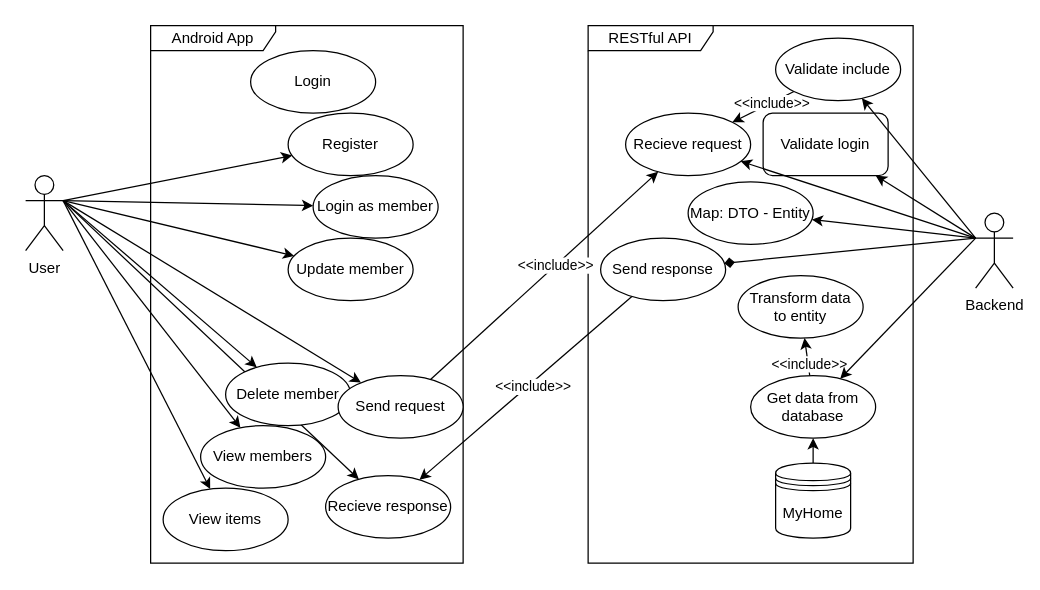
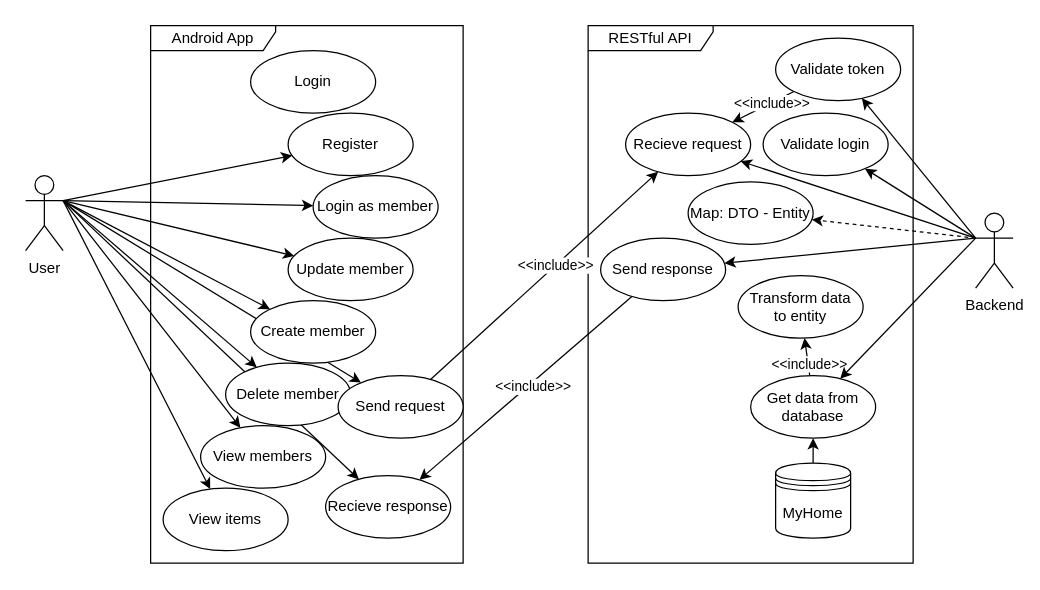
node "Validate include": label "Validate include" -> "Validate token"
node "Validate login": shape rounded rectangle -> ellipse
edge "Backend" -> "Map: DTO - Entity": style solid -> dashed
edge "User" -> "Create member": added
edge "Backend" -> "Send response": arrowhead diamond -> classic
node "Create member": added
